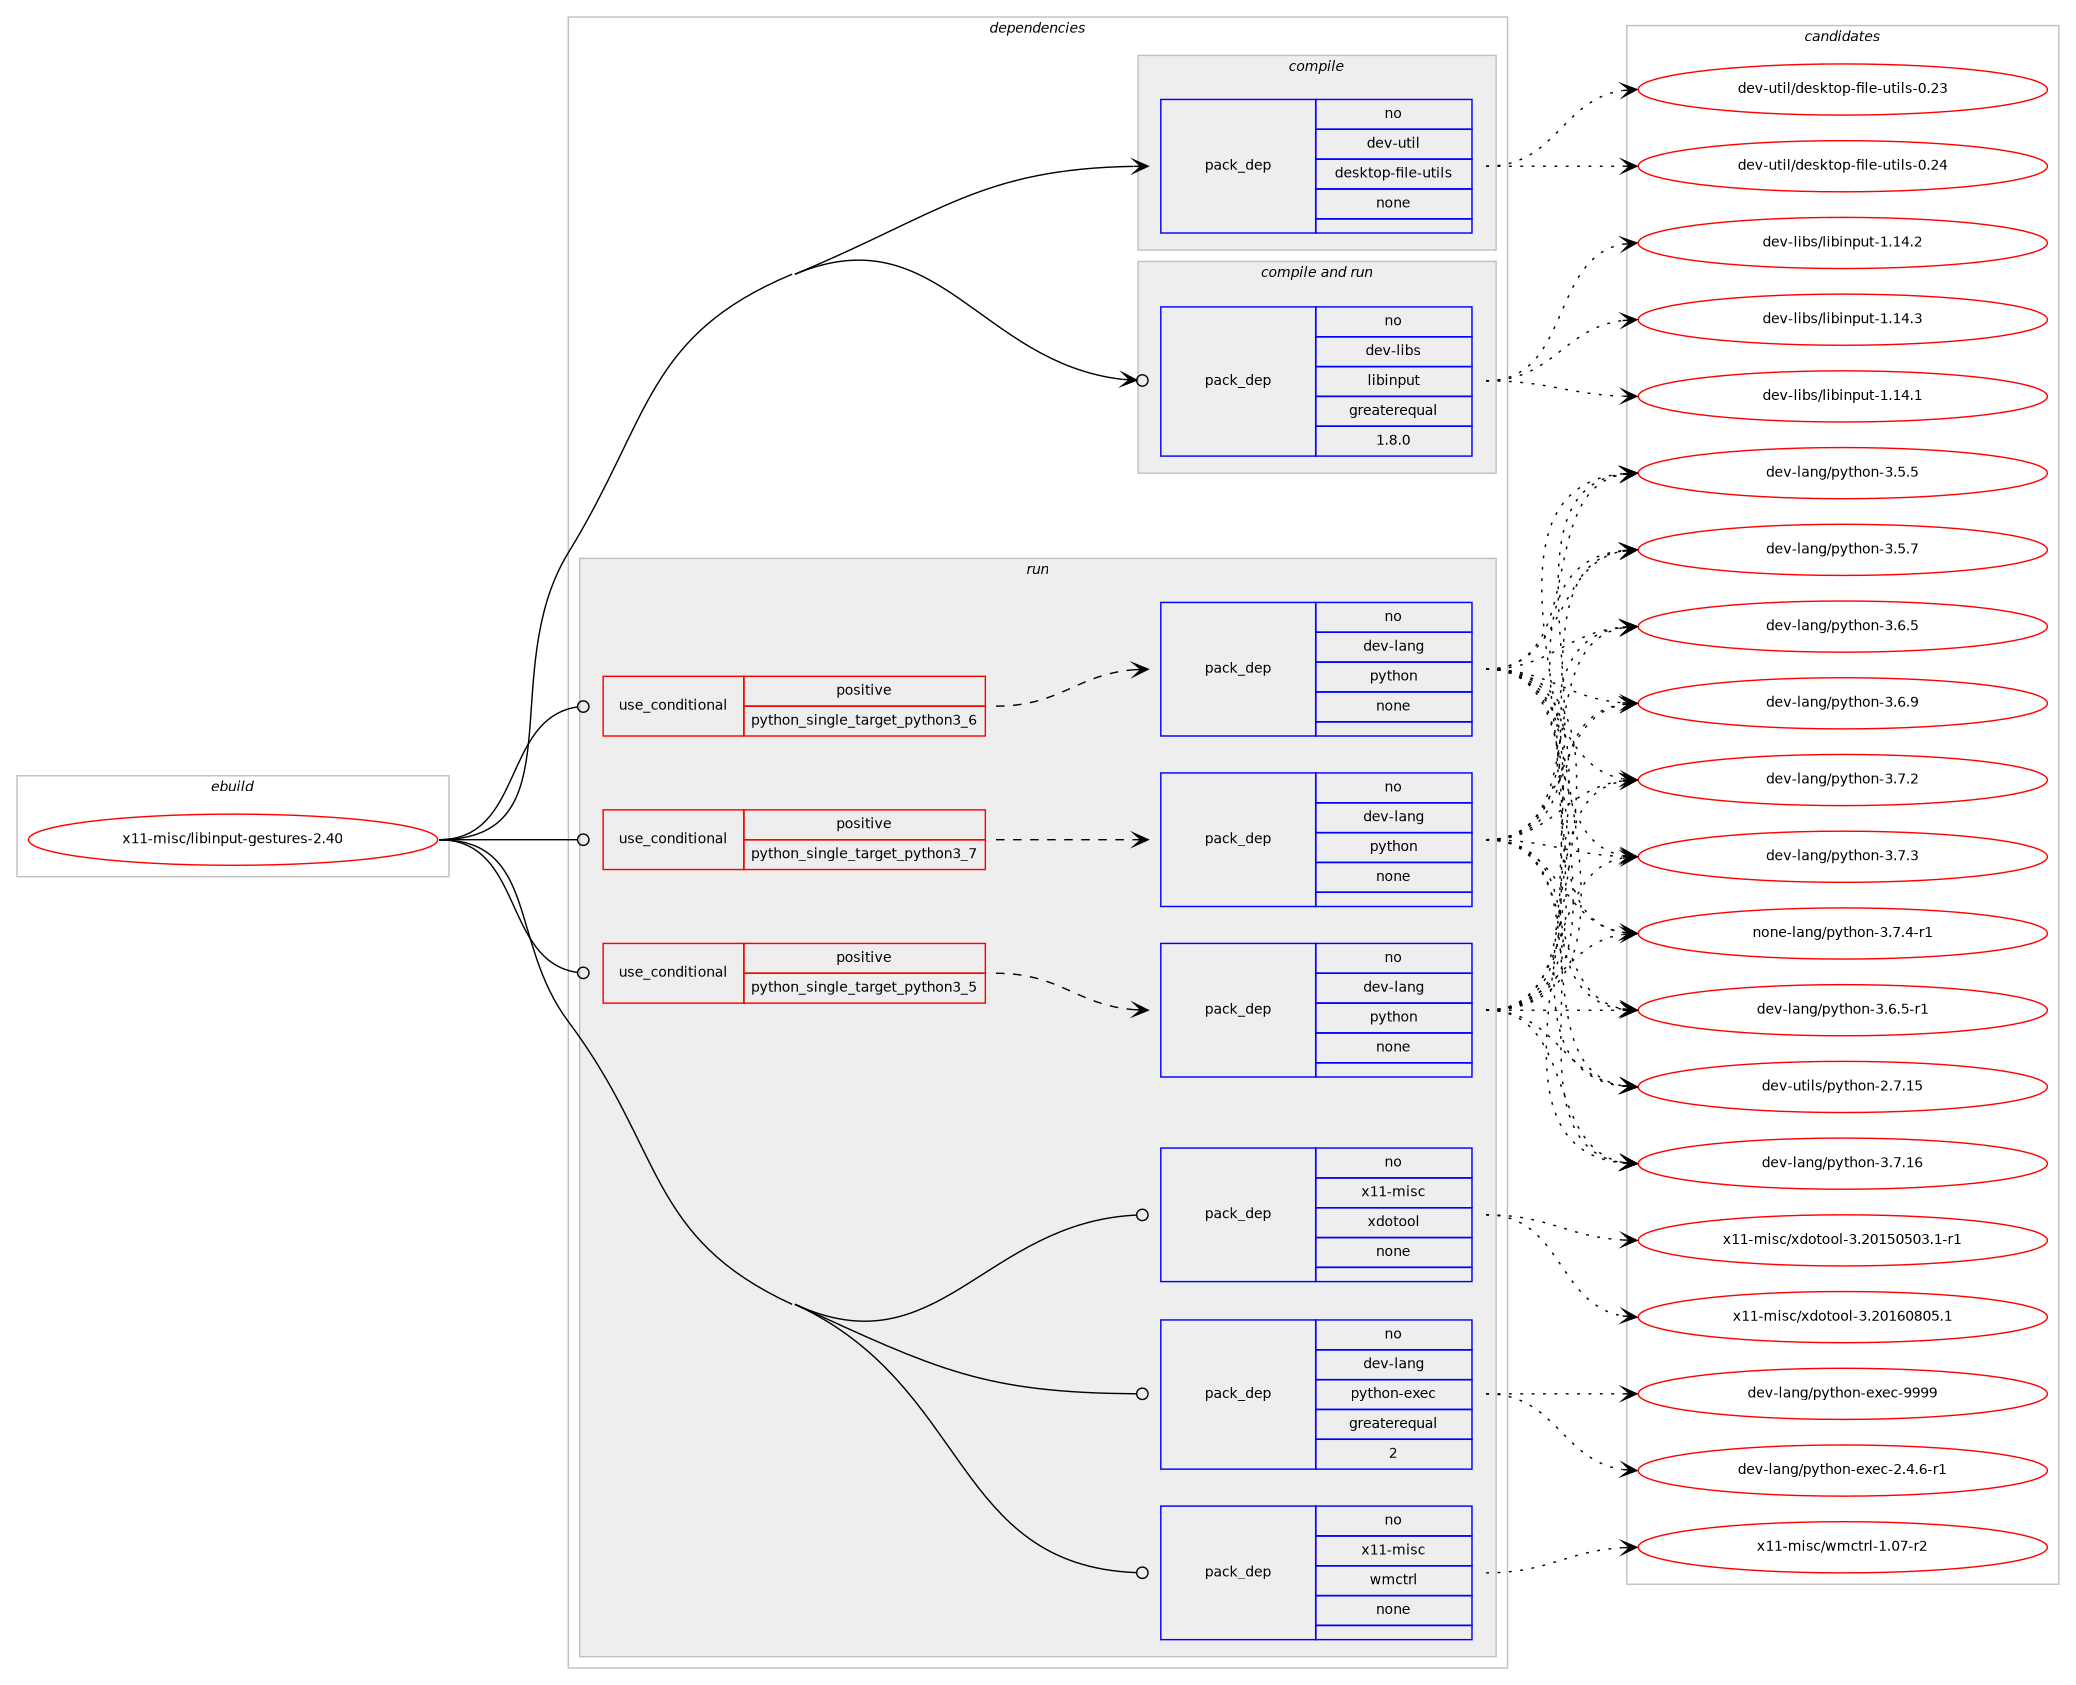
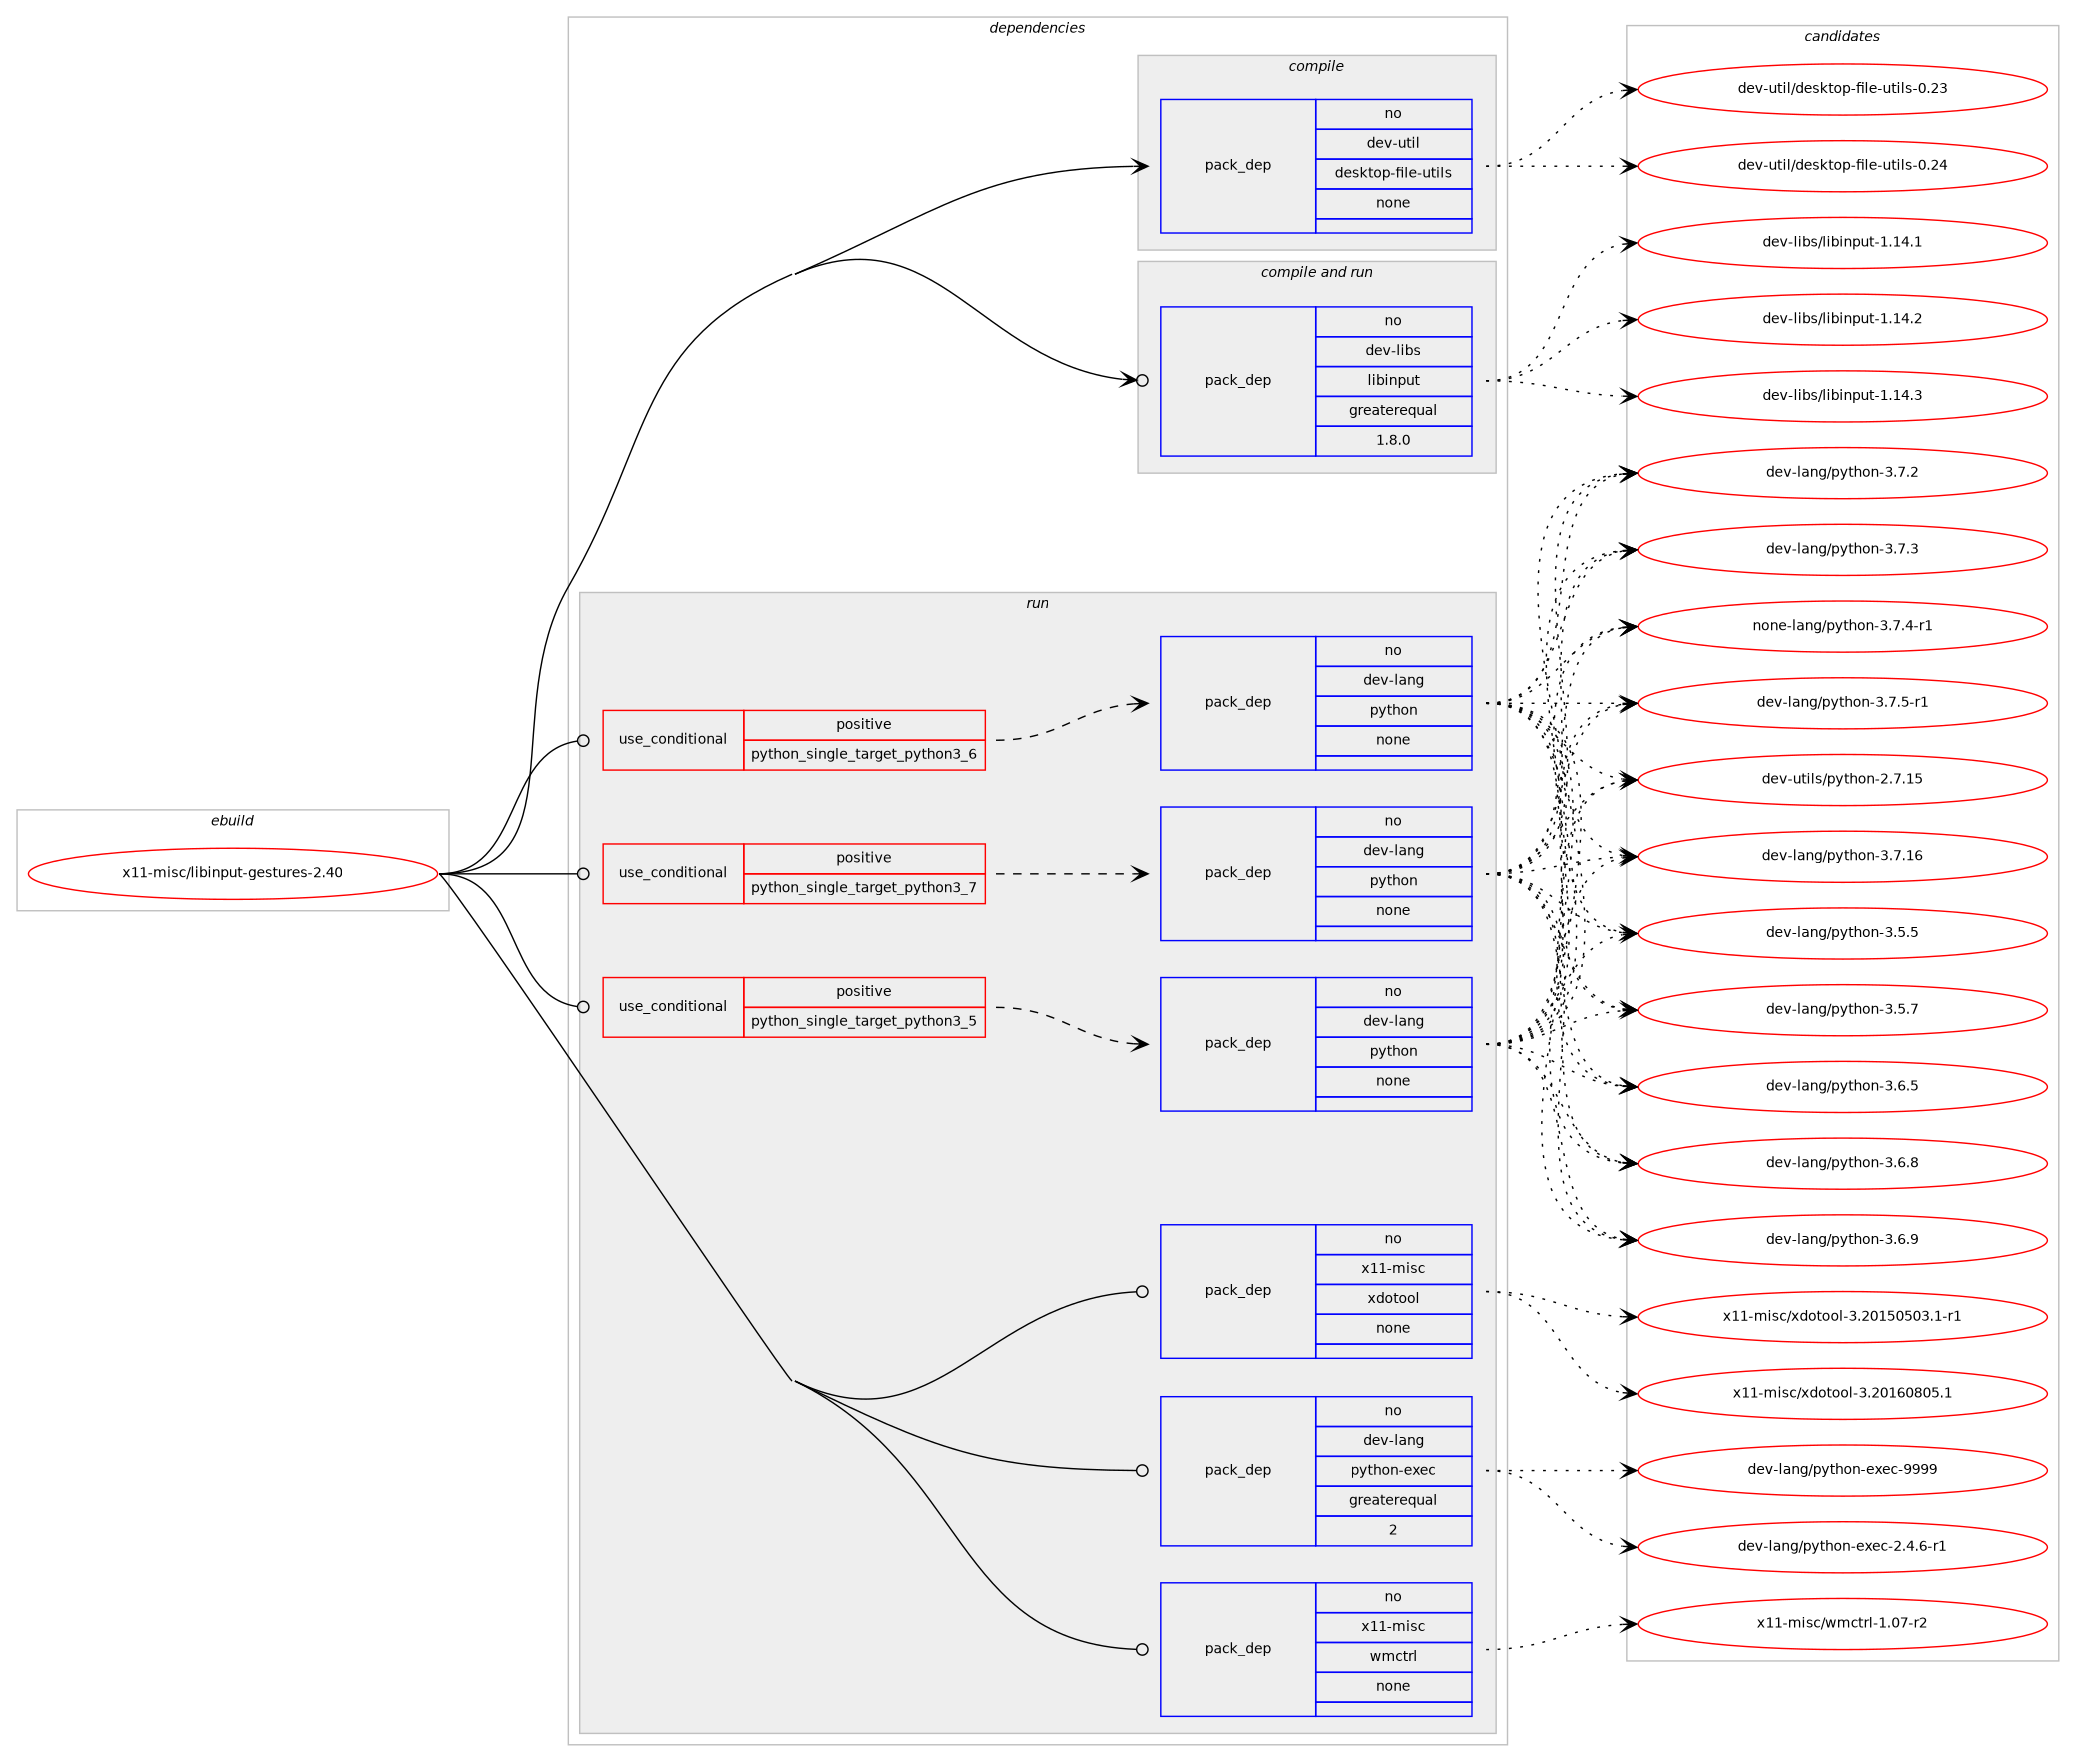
node "dev-lang/python-3.6.5-r1": label "dev-lang/python-3.6.5-r1" -> "dev-lang/python-3.7.5-r1"
node "dev-lang/python-3.6.8": added
